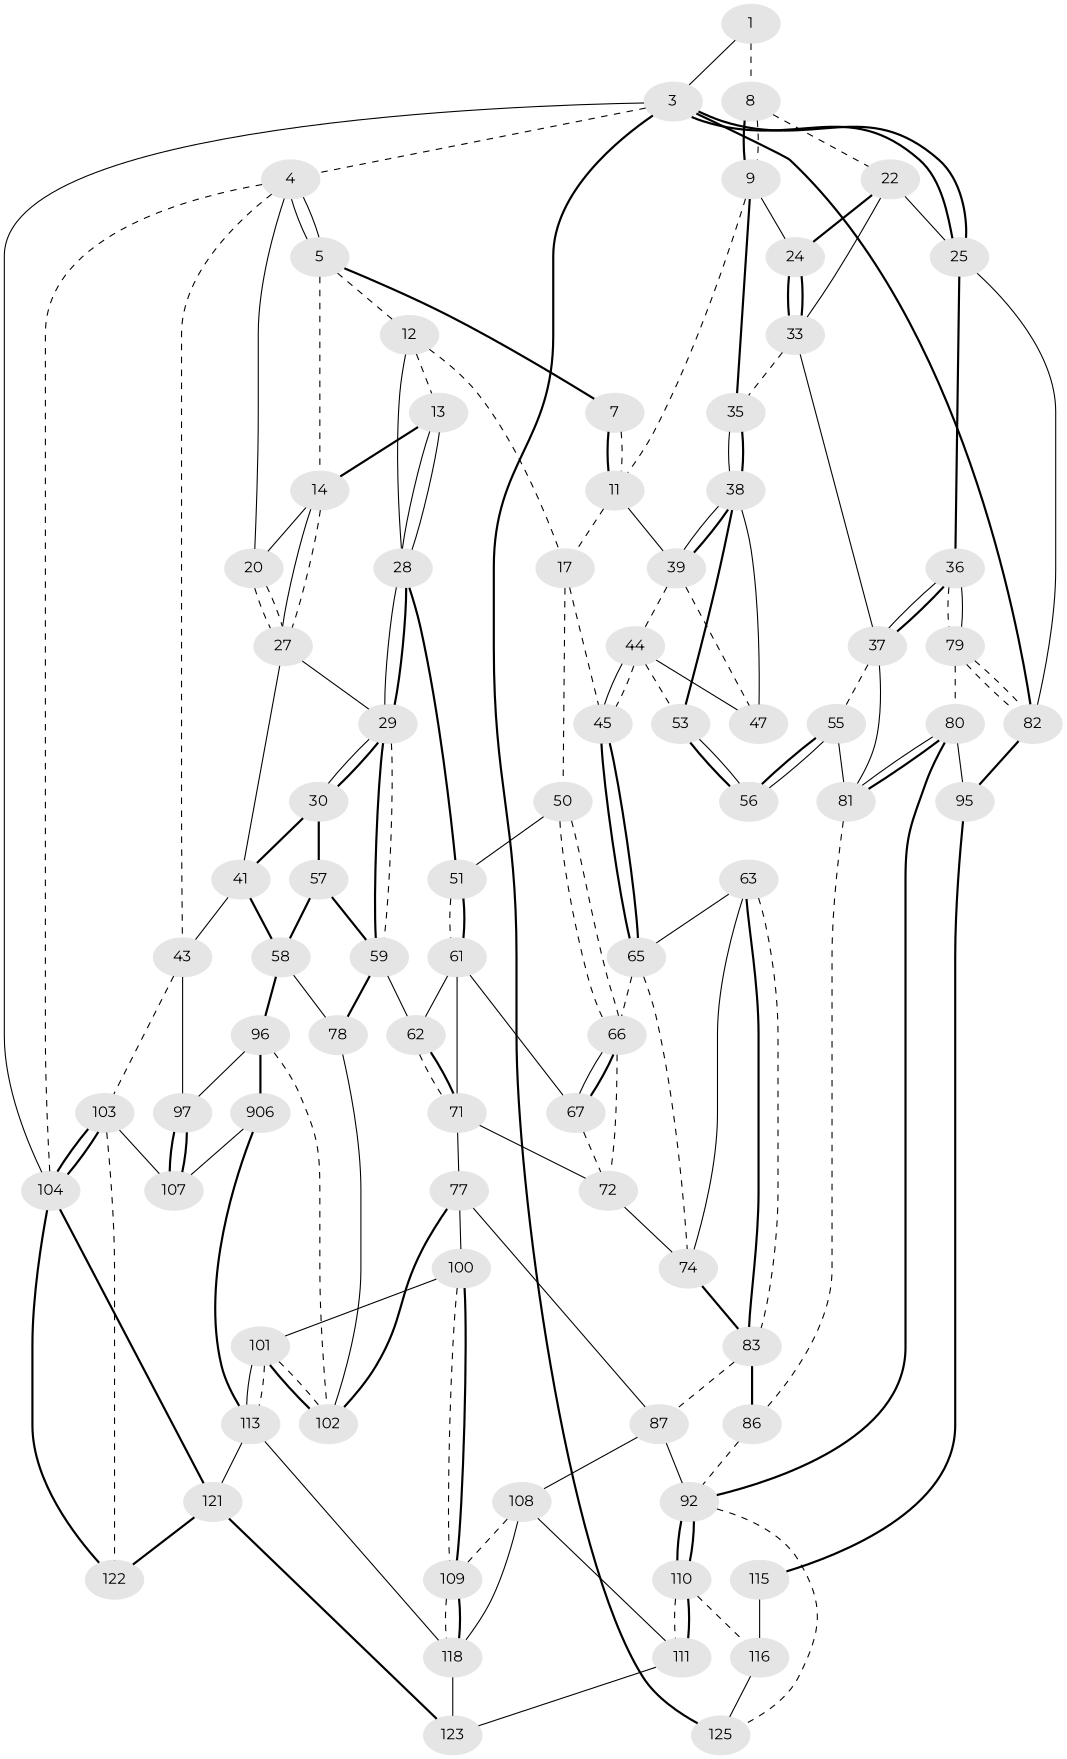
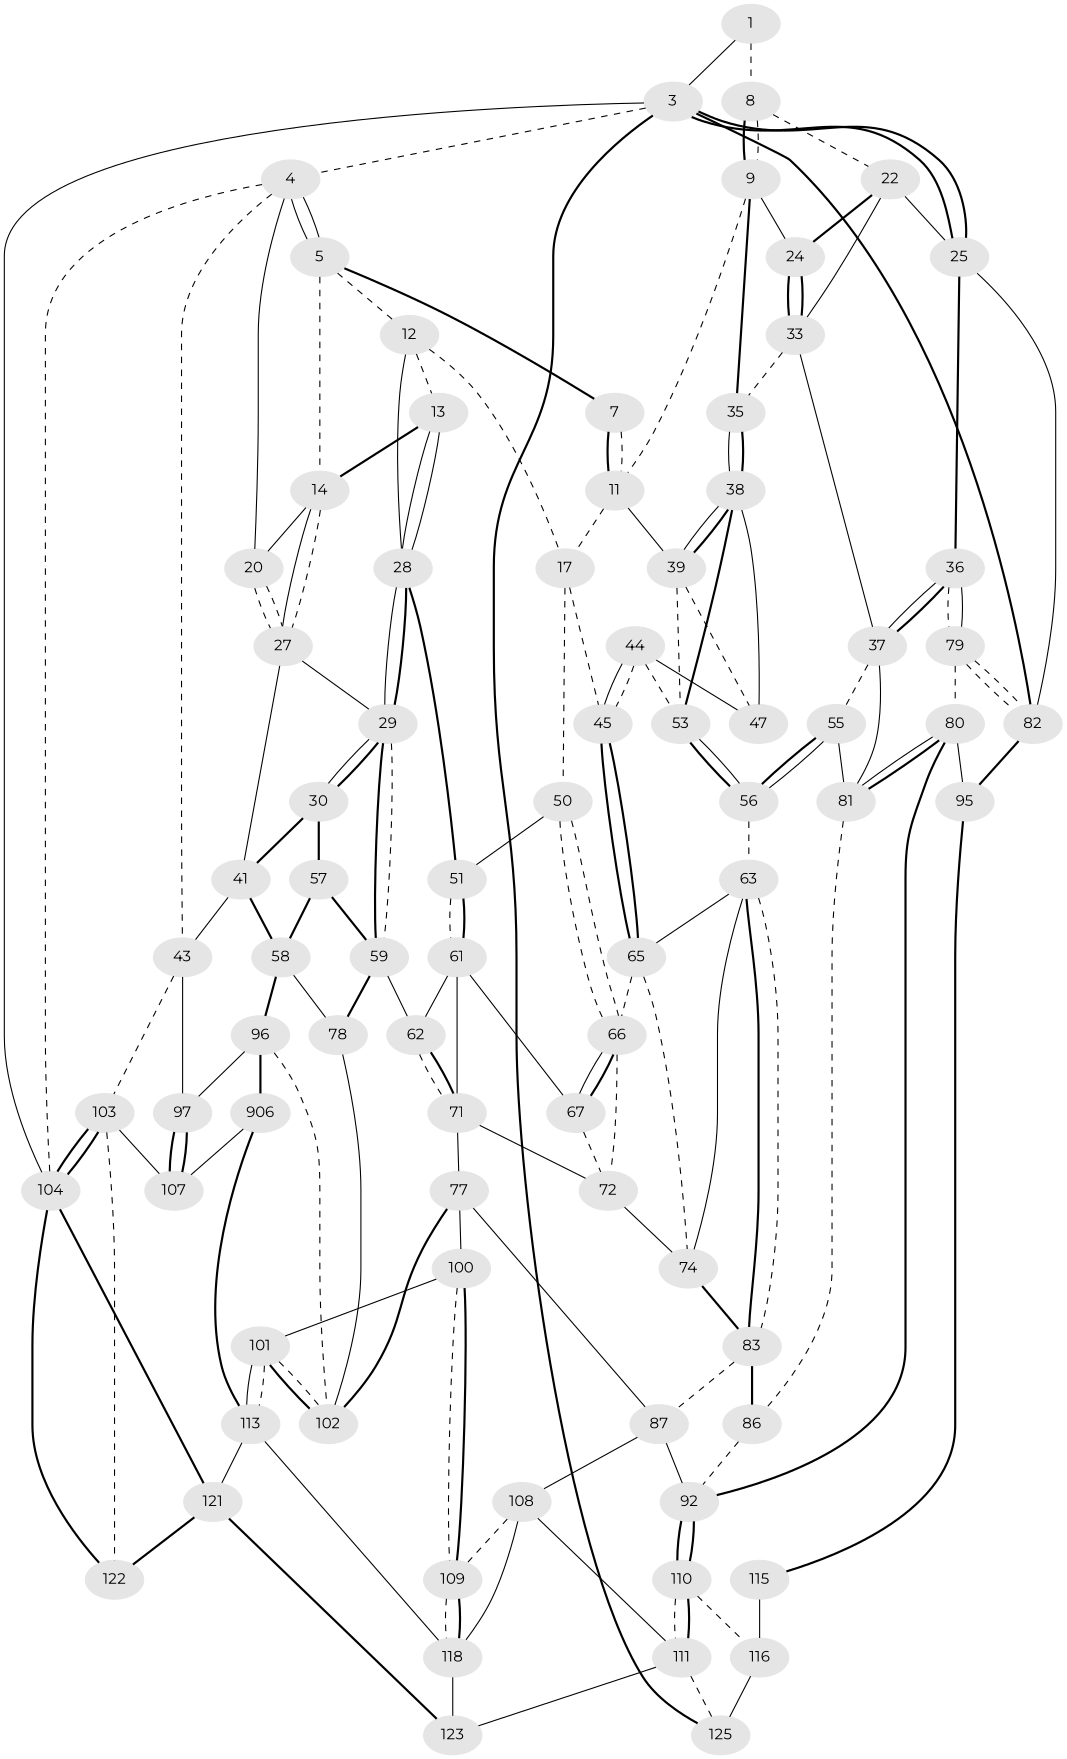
edge "39" -- "44": now "39" -- "53"
edge "56" -- "63": added
edge "92" -- "125": now "111" -- "125"
